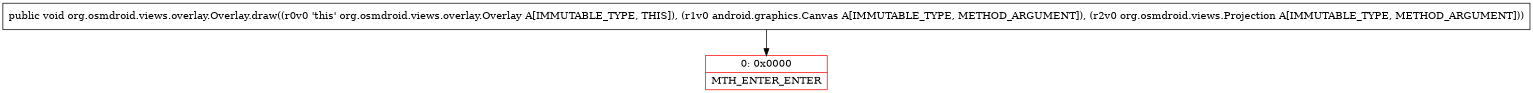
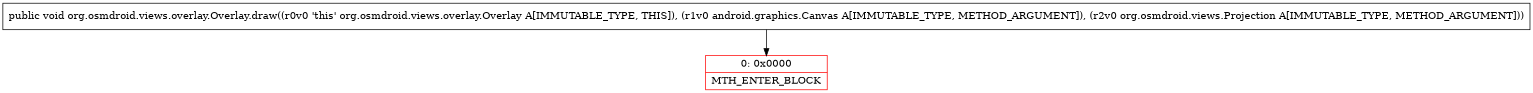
node "0: 0x0000": text "MTH_ENTER_ENTER" -> "MTH_ENTER_BLOCK"
